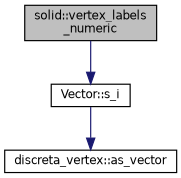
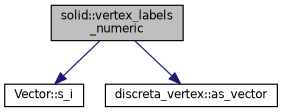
edge "Vector::s_i" -> "discreta_vertex::as_vector": now "solid::vertex_labels _numeric" -> "discreta_vertex::as_vector"
